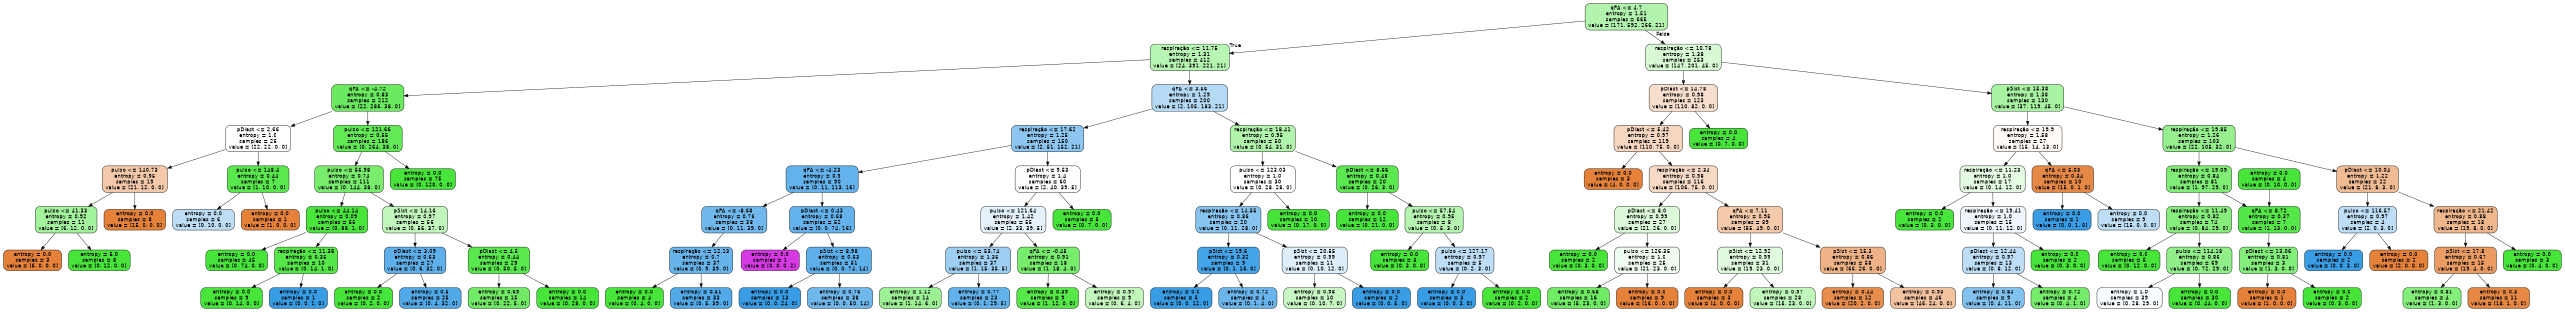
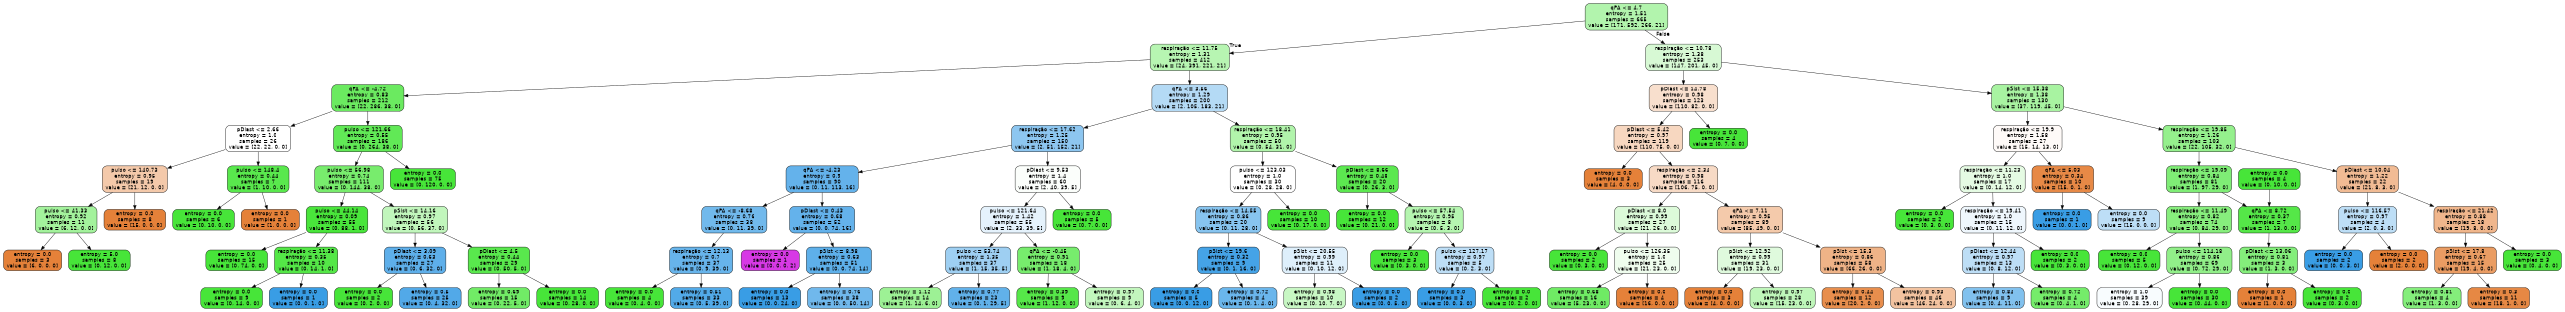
node "entropy = 0.0 samples = 6 value = [0, 10, 0, 0]": fillcolor #bddef6 -> #47e539
node "entropy = 0.0 samples = 45 value = [0, 74, 0, 0]": label "entropy = 0.0 samples = 45 value = [0, 74, 0, 0]" -> "entropy = 0.0 samples = 15 value = [0, 74, 0, 0]"
node "entropy = 0.0 samples = 9 value = [16, 0, 0, 0]": label "entropy = 0.0 samples = 9 value = [16, 0, 0, 0]" -> "entropy = 0.0 samples = 4 value = [16, 0, 0, 0]"
